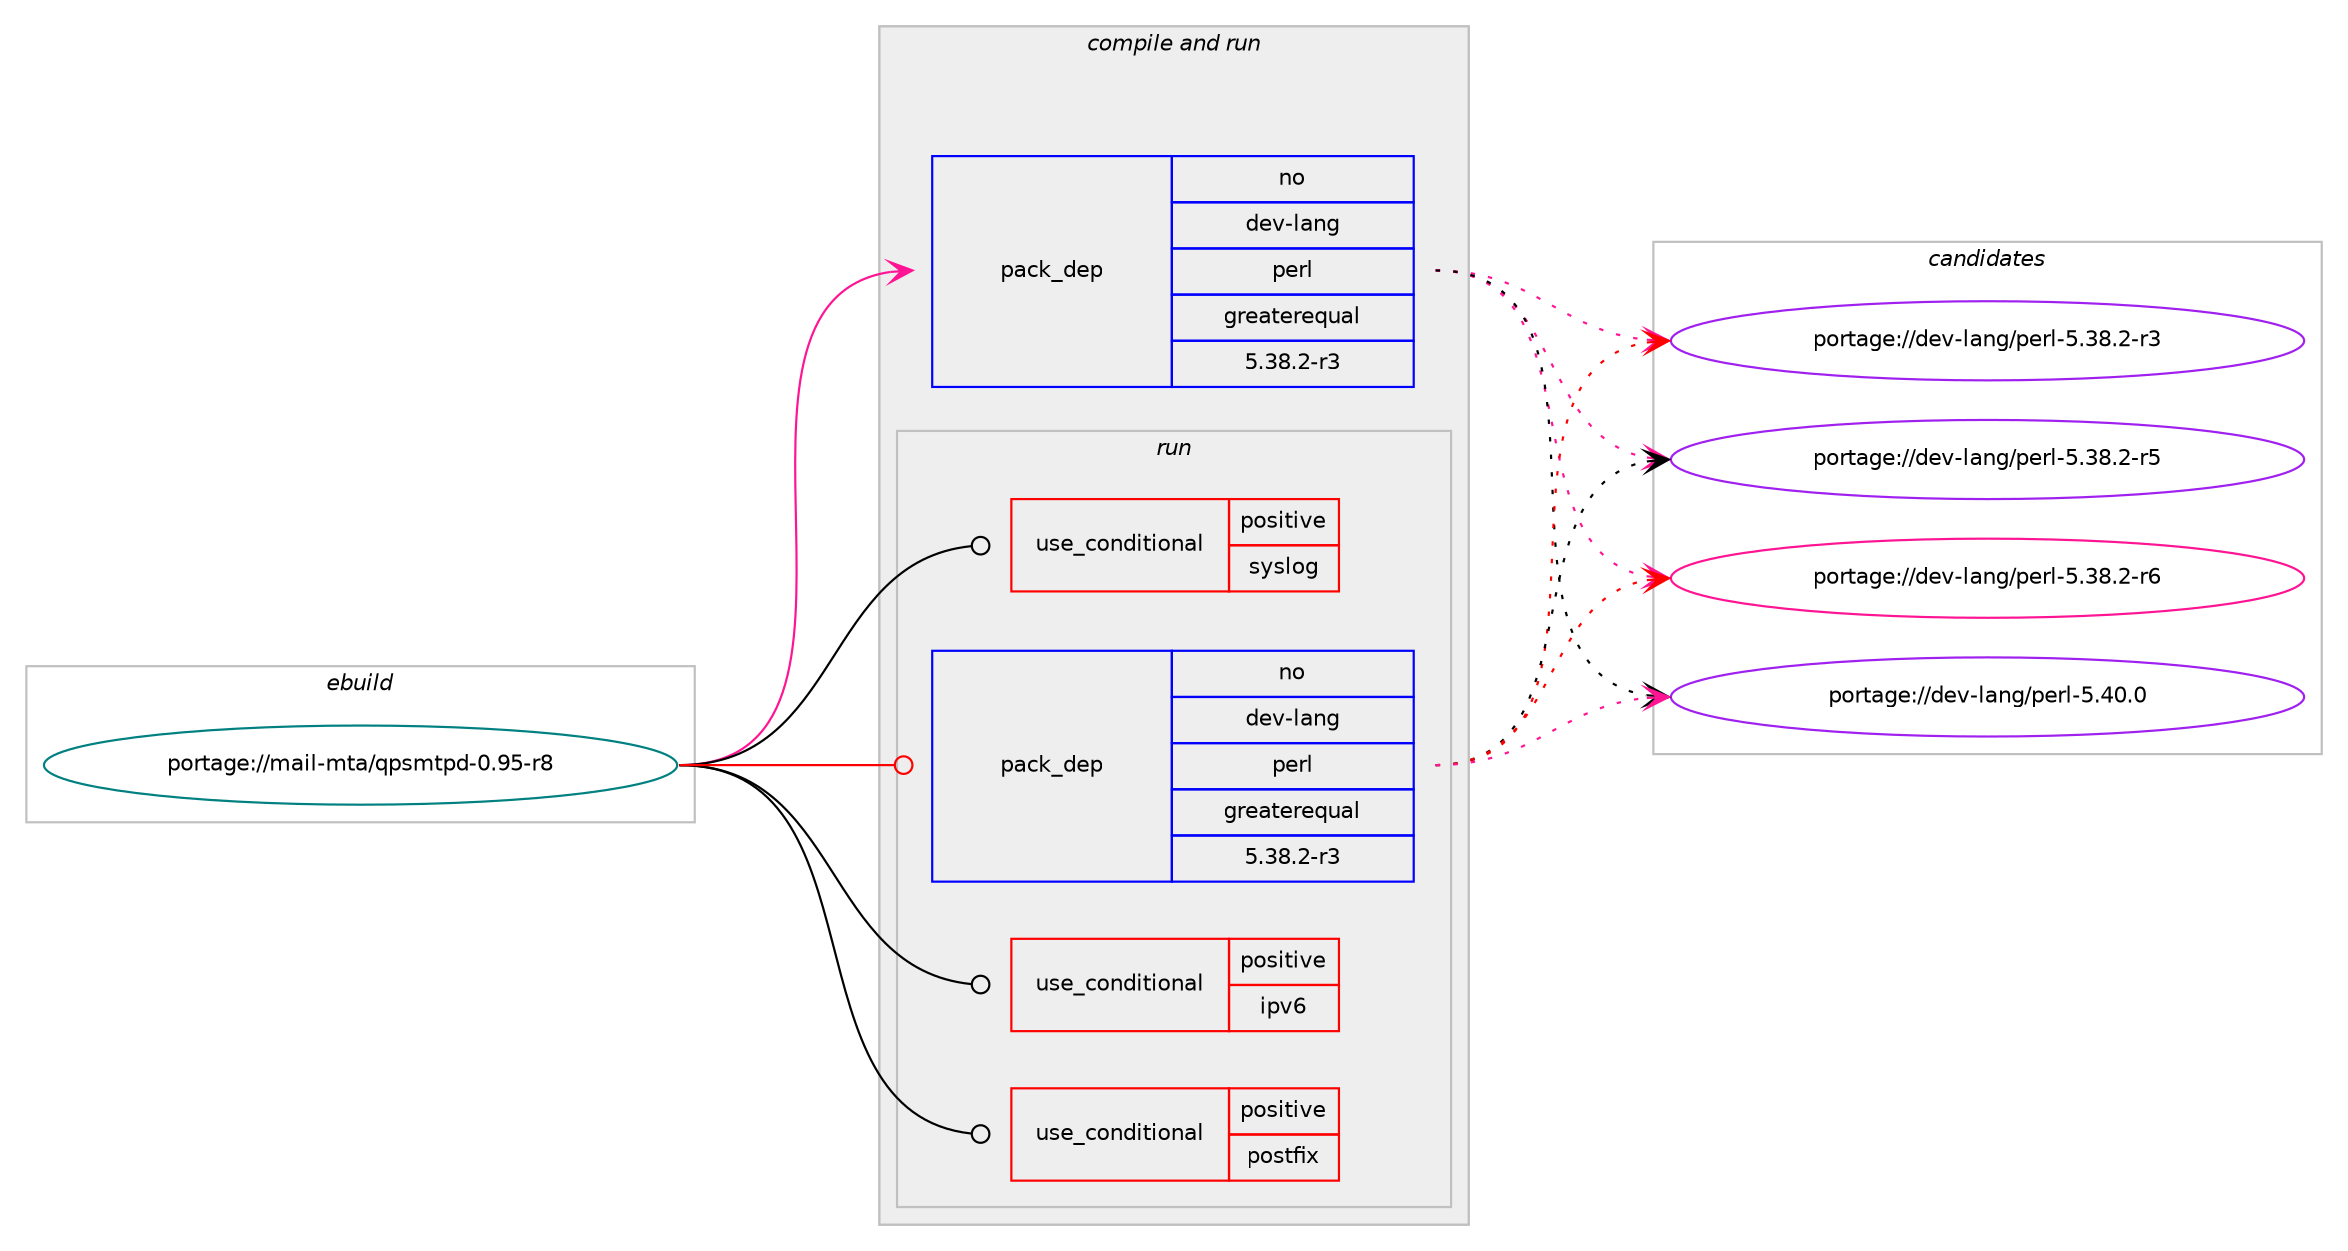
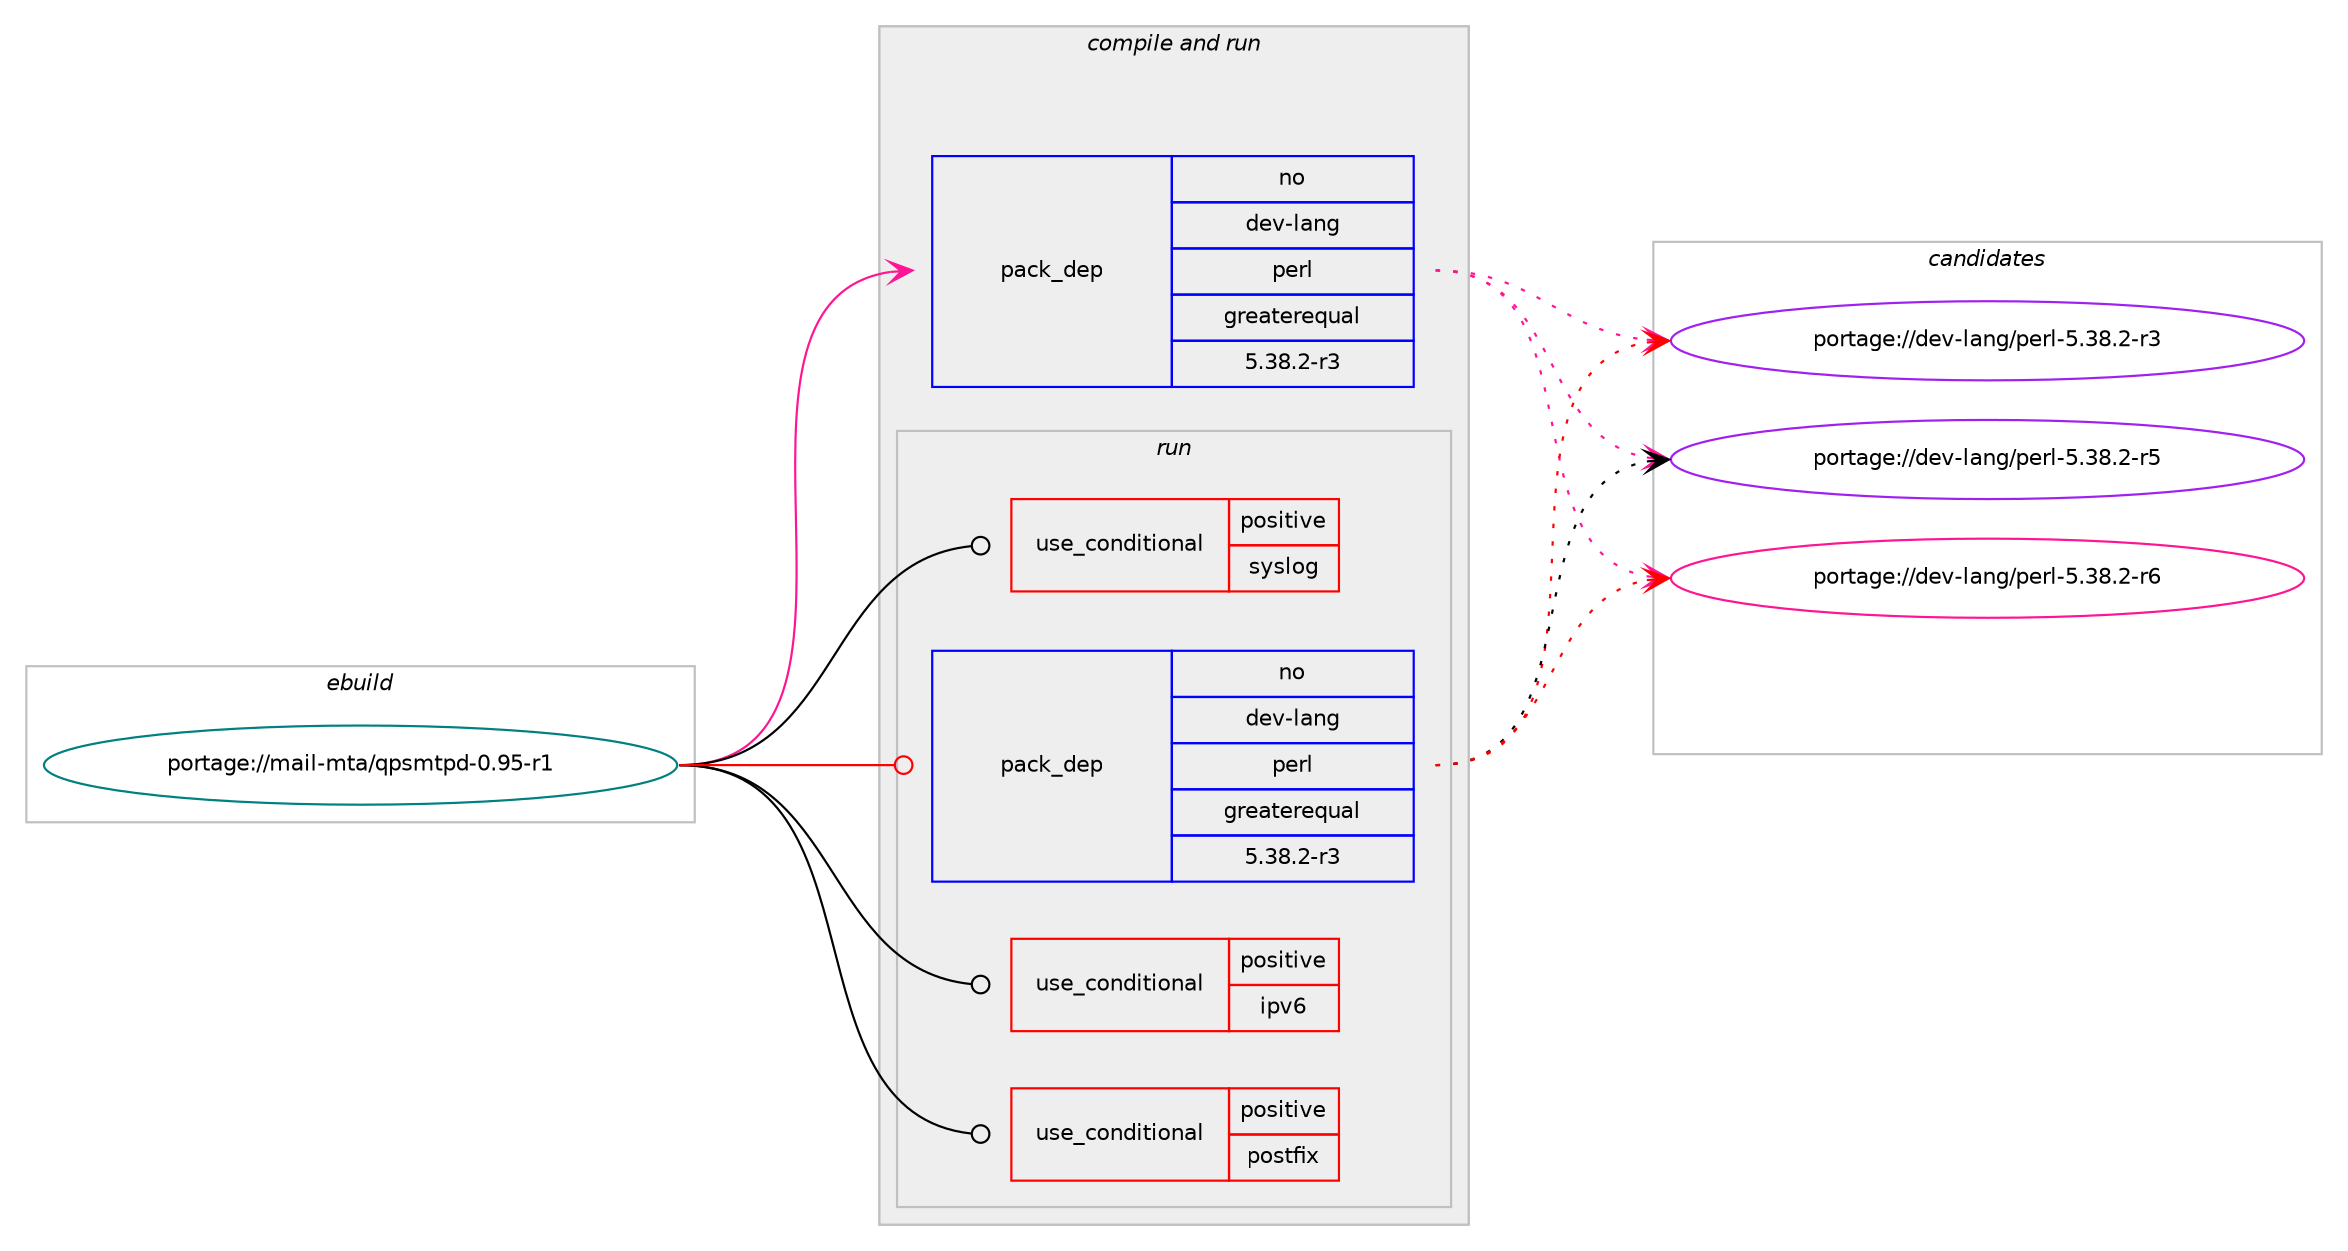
node "portage://dev-lang/perl-5.40.0": removed
node "portage://mail-mta/qpsmtpd-0.95-r8": label "portage://mail-mta/qpsmtpd-0.95-r8" -> "portage://mail-mta/qpsmtpd-0.95-r1"
